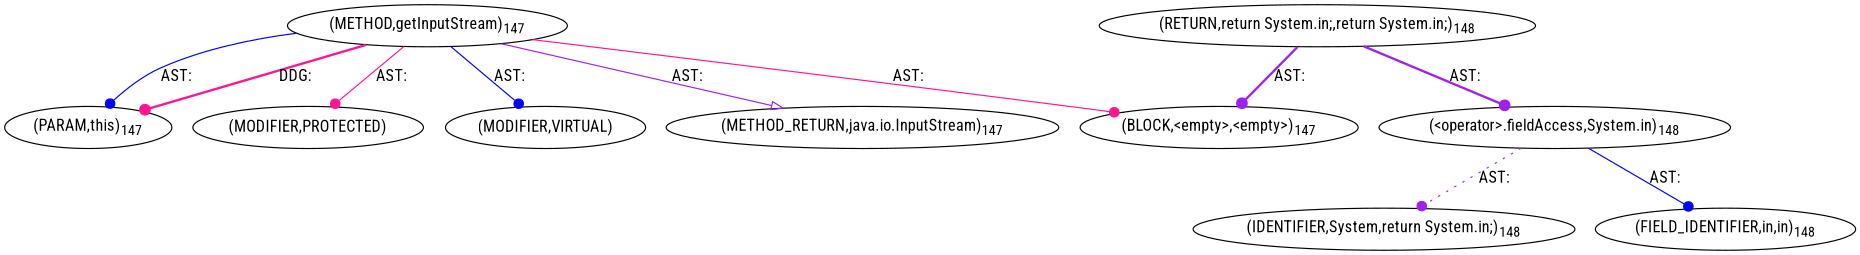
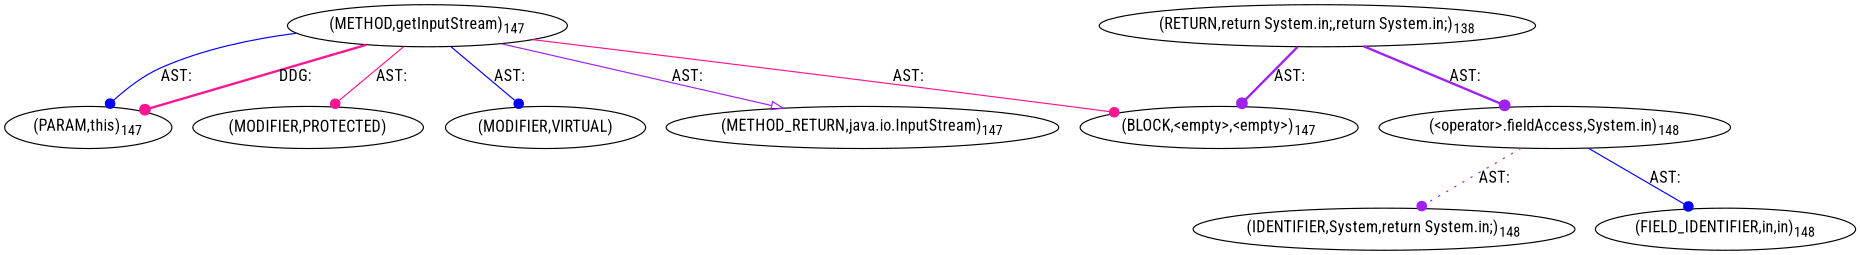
node "(RETURN,return System.in;,return System.in;)": text "148" -> "138"
